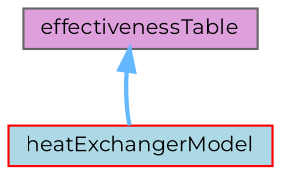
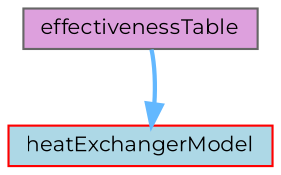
edge "heatExchangerModel" -> "effectivenessTable": reversed
